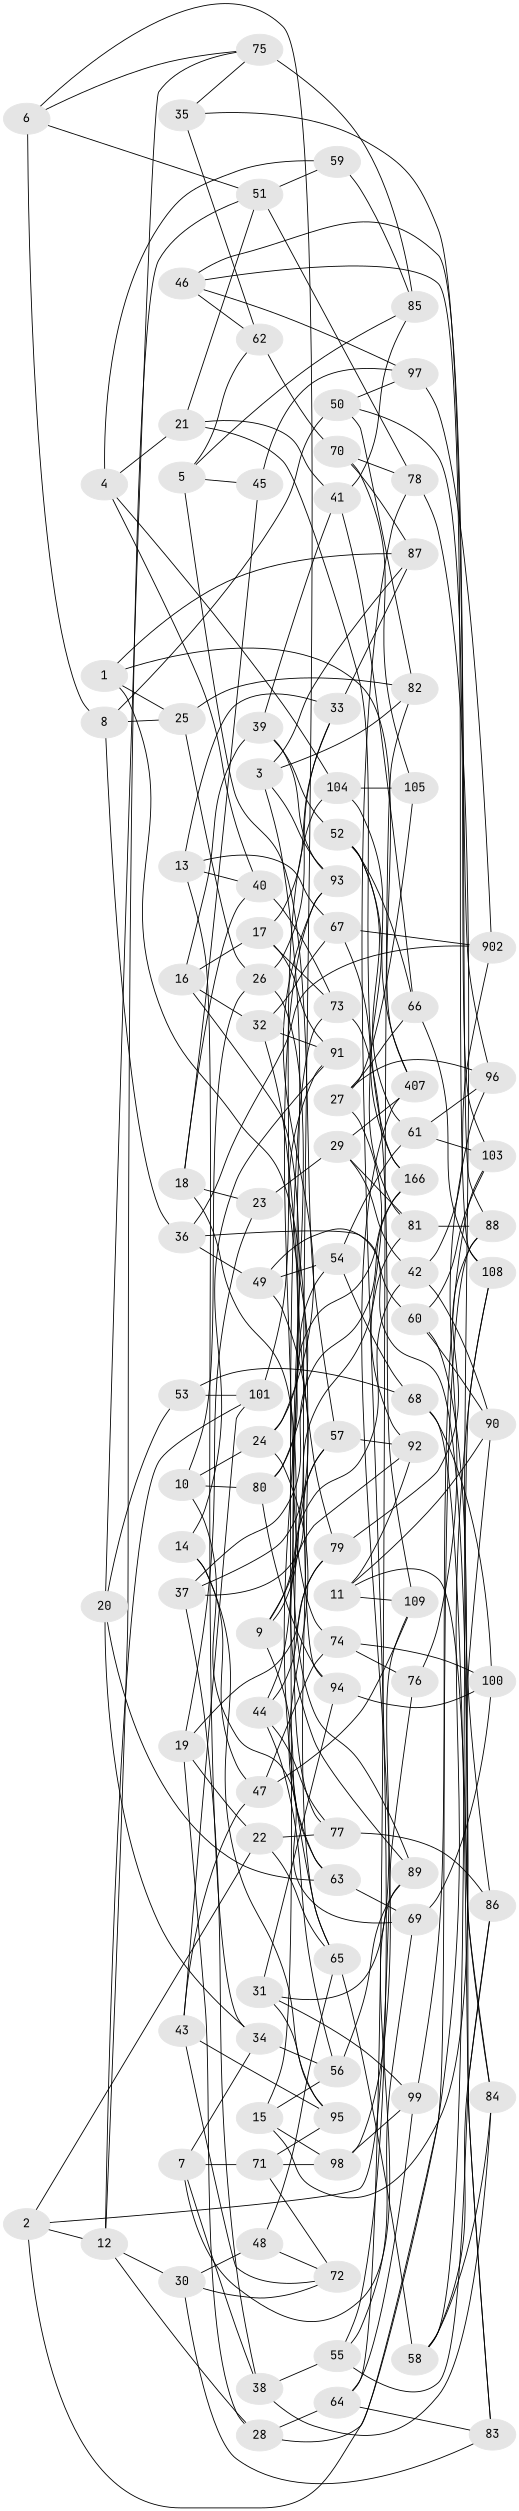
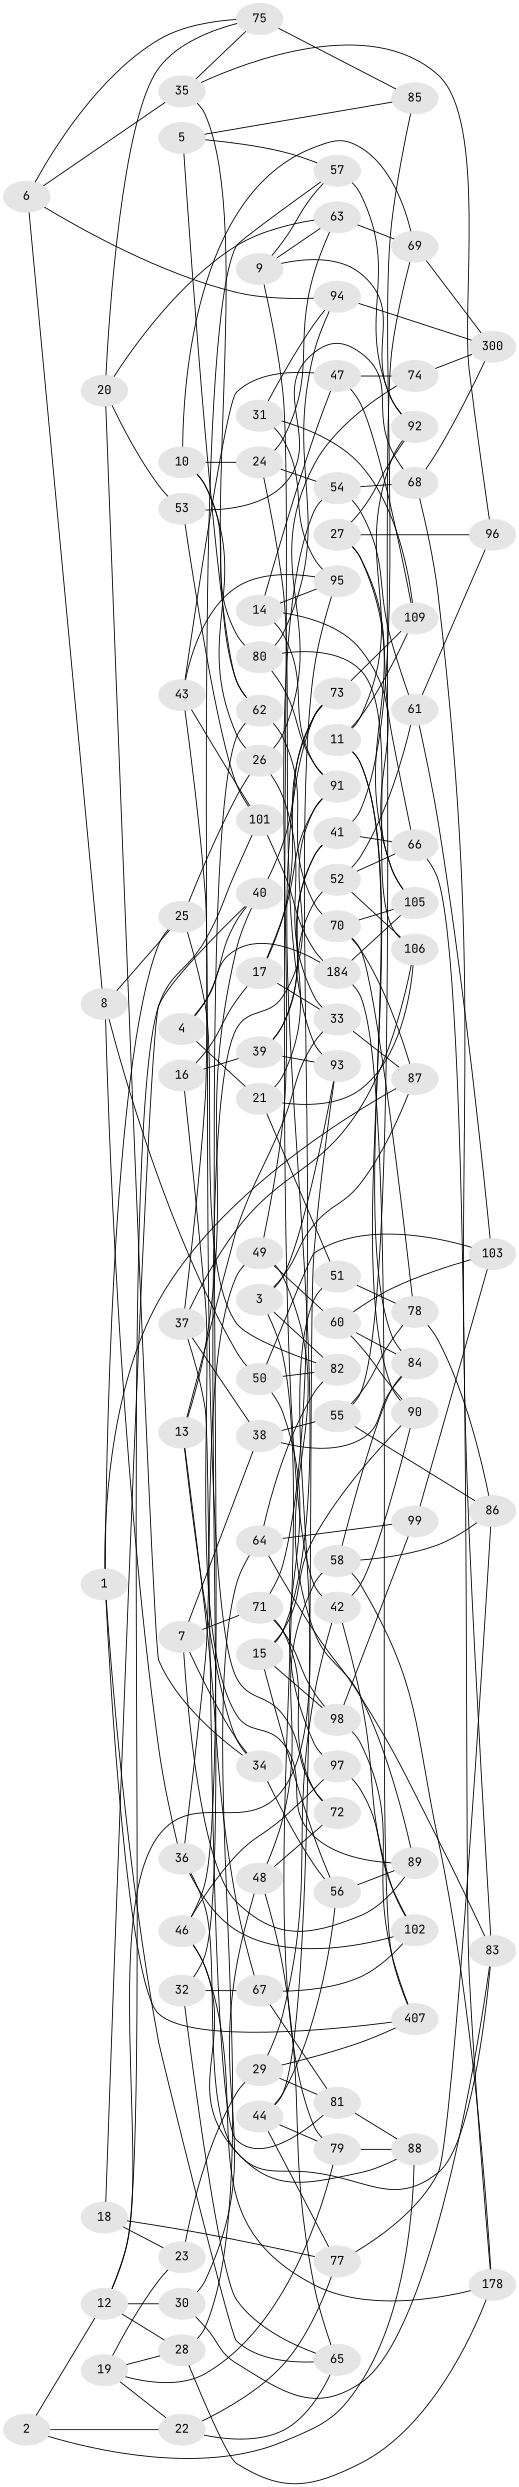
edge "6" -- "51": now "6" -- "35"
node "59": removed
node "45": removed
edge "14" -- "105": added
node "104": label "104" -> "184"
node "902": label "902" -> "102"
edge "16" -- "32": removed
node "166": label "166" -> "106"
node "108": label "108" -> "178"
node "76": removed
node "100": label "100" -> "300"
edge "31" -- "99": removed
edge "65" -- "58": now "48" -- "58"
edge "72" -- "30": removed
